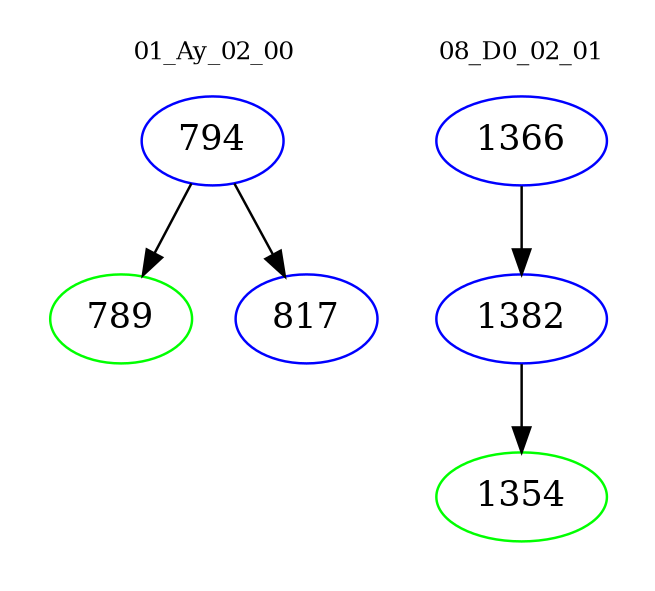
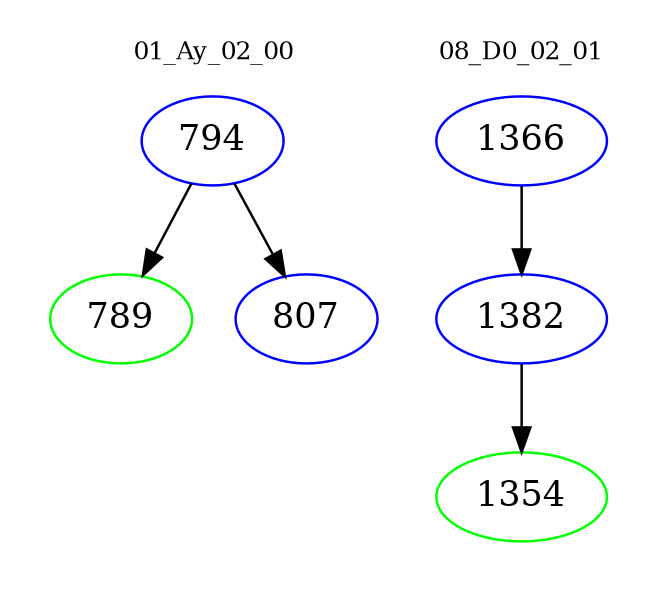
node "817": label "817" -> "807"
